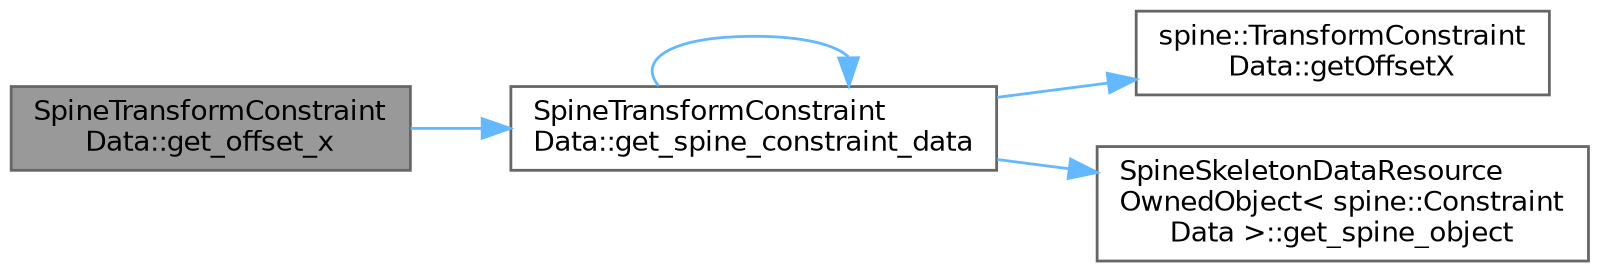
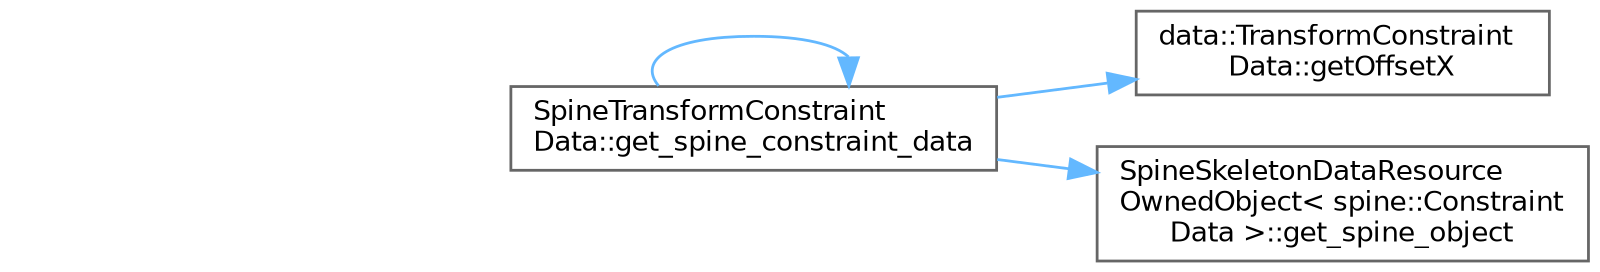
node "spine::TransformConstraint Data::getOffsetX": label "spine::TransformConstraint Data::getOffsetX" -> "data::TransformConstraint Data::getOffsetX"
node "SpineTransformConstraint Data::get_offset_x": removed
